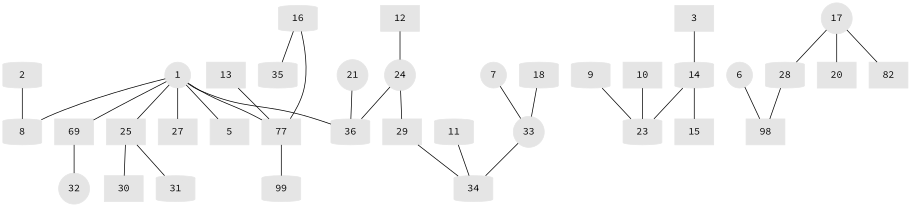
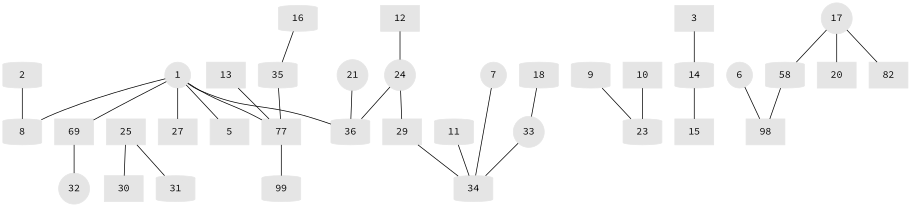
node "28": label "28" -> "58"
edge "16" -- "77": now "35" -- "77"
edge "1" -- "25": removed
edge "7" -- "33": now "7" -- "34"
edge "14" -- "23": removed
